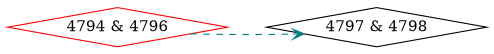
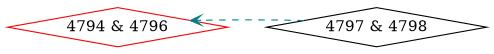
edge "4794 & 4796" -> "4797 & 4798": reversed
